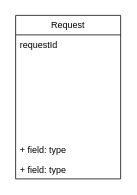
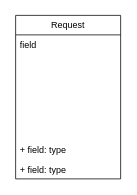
node "requestId": label "requestId" -> "field"
